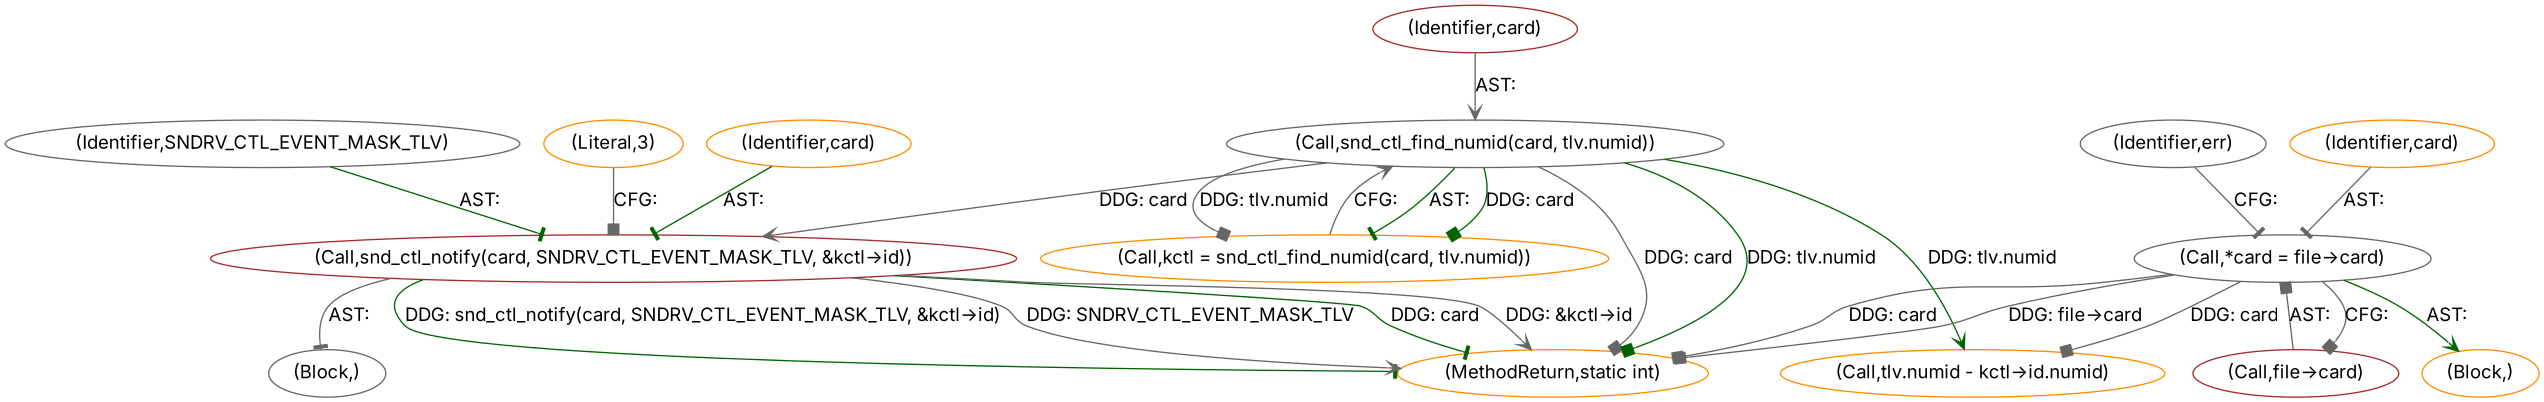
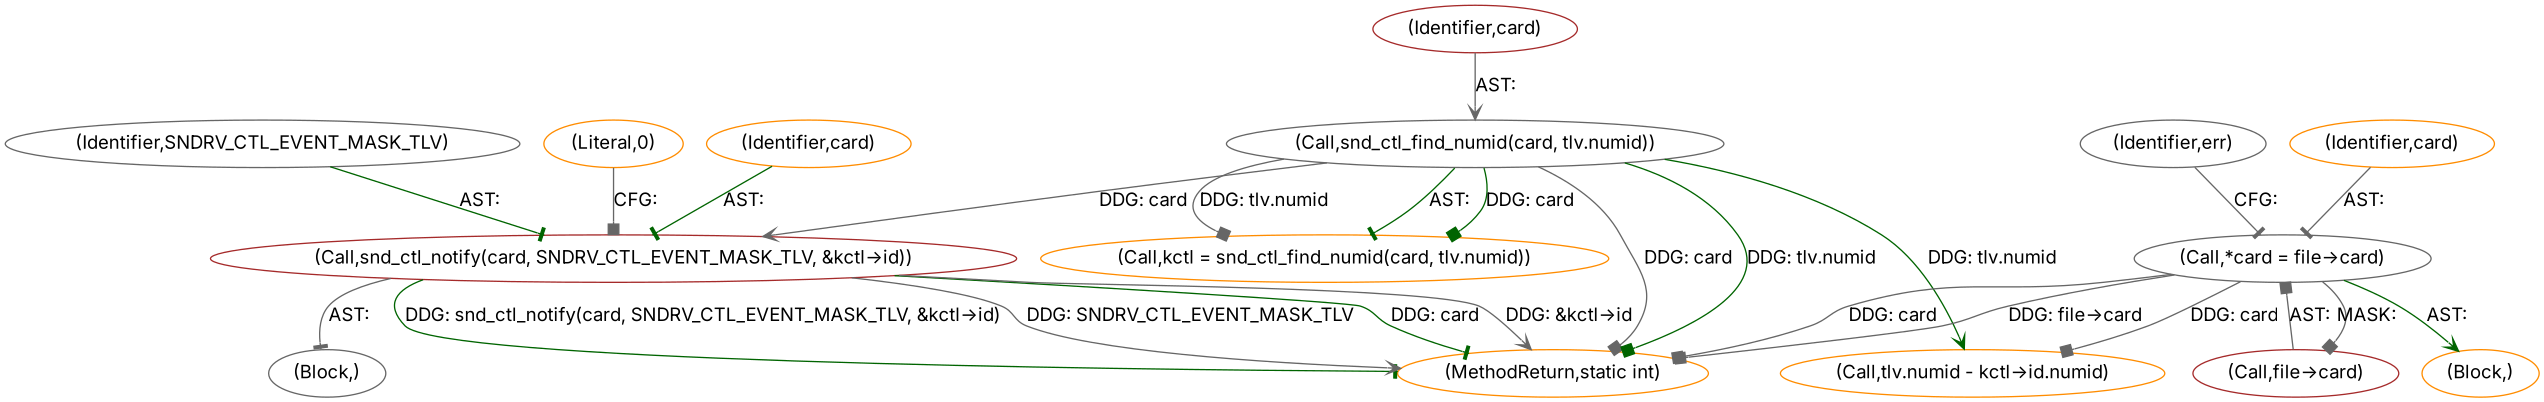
node "(Literal,3)": label "(Literal,3)" -> "(Literal,0)"
edge "(Call,kctl = snd_ctl_find_numid(card, tlv.numid))" -> "(Call,snd_ctl_find_numid(card, tlv.numid))": removed, label "CFG:"
edge "(Call,*card = file->card)" -> "(Call,file->card)": label "CFG: " -> "MASK: "
